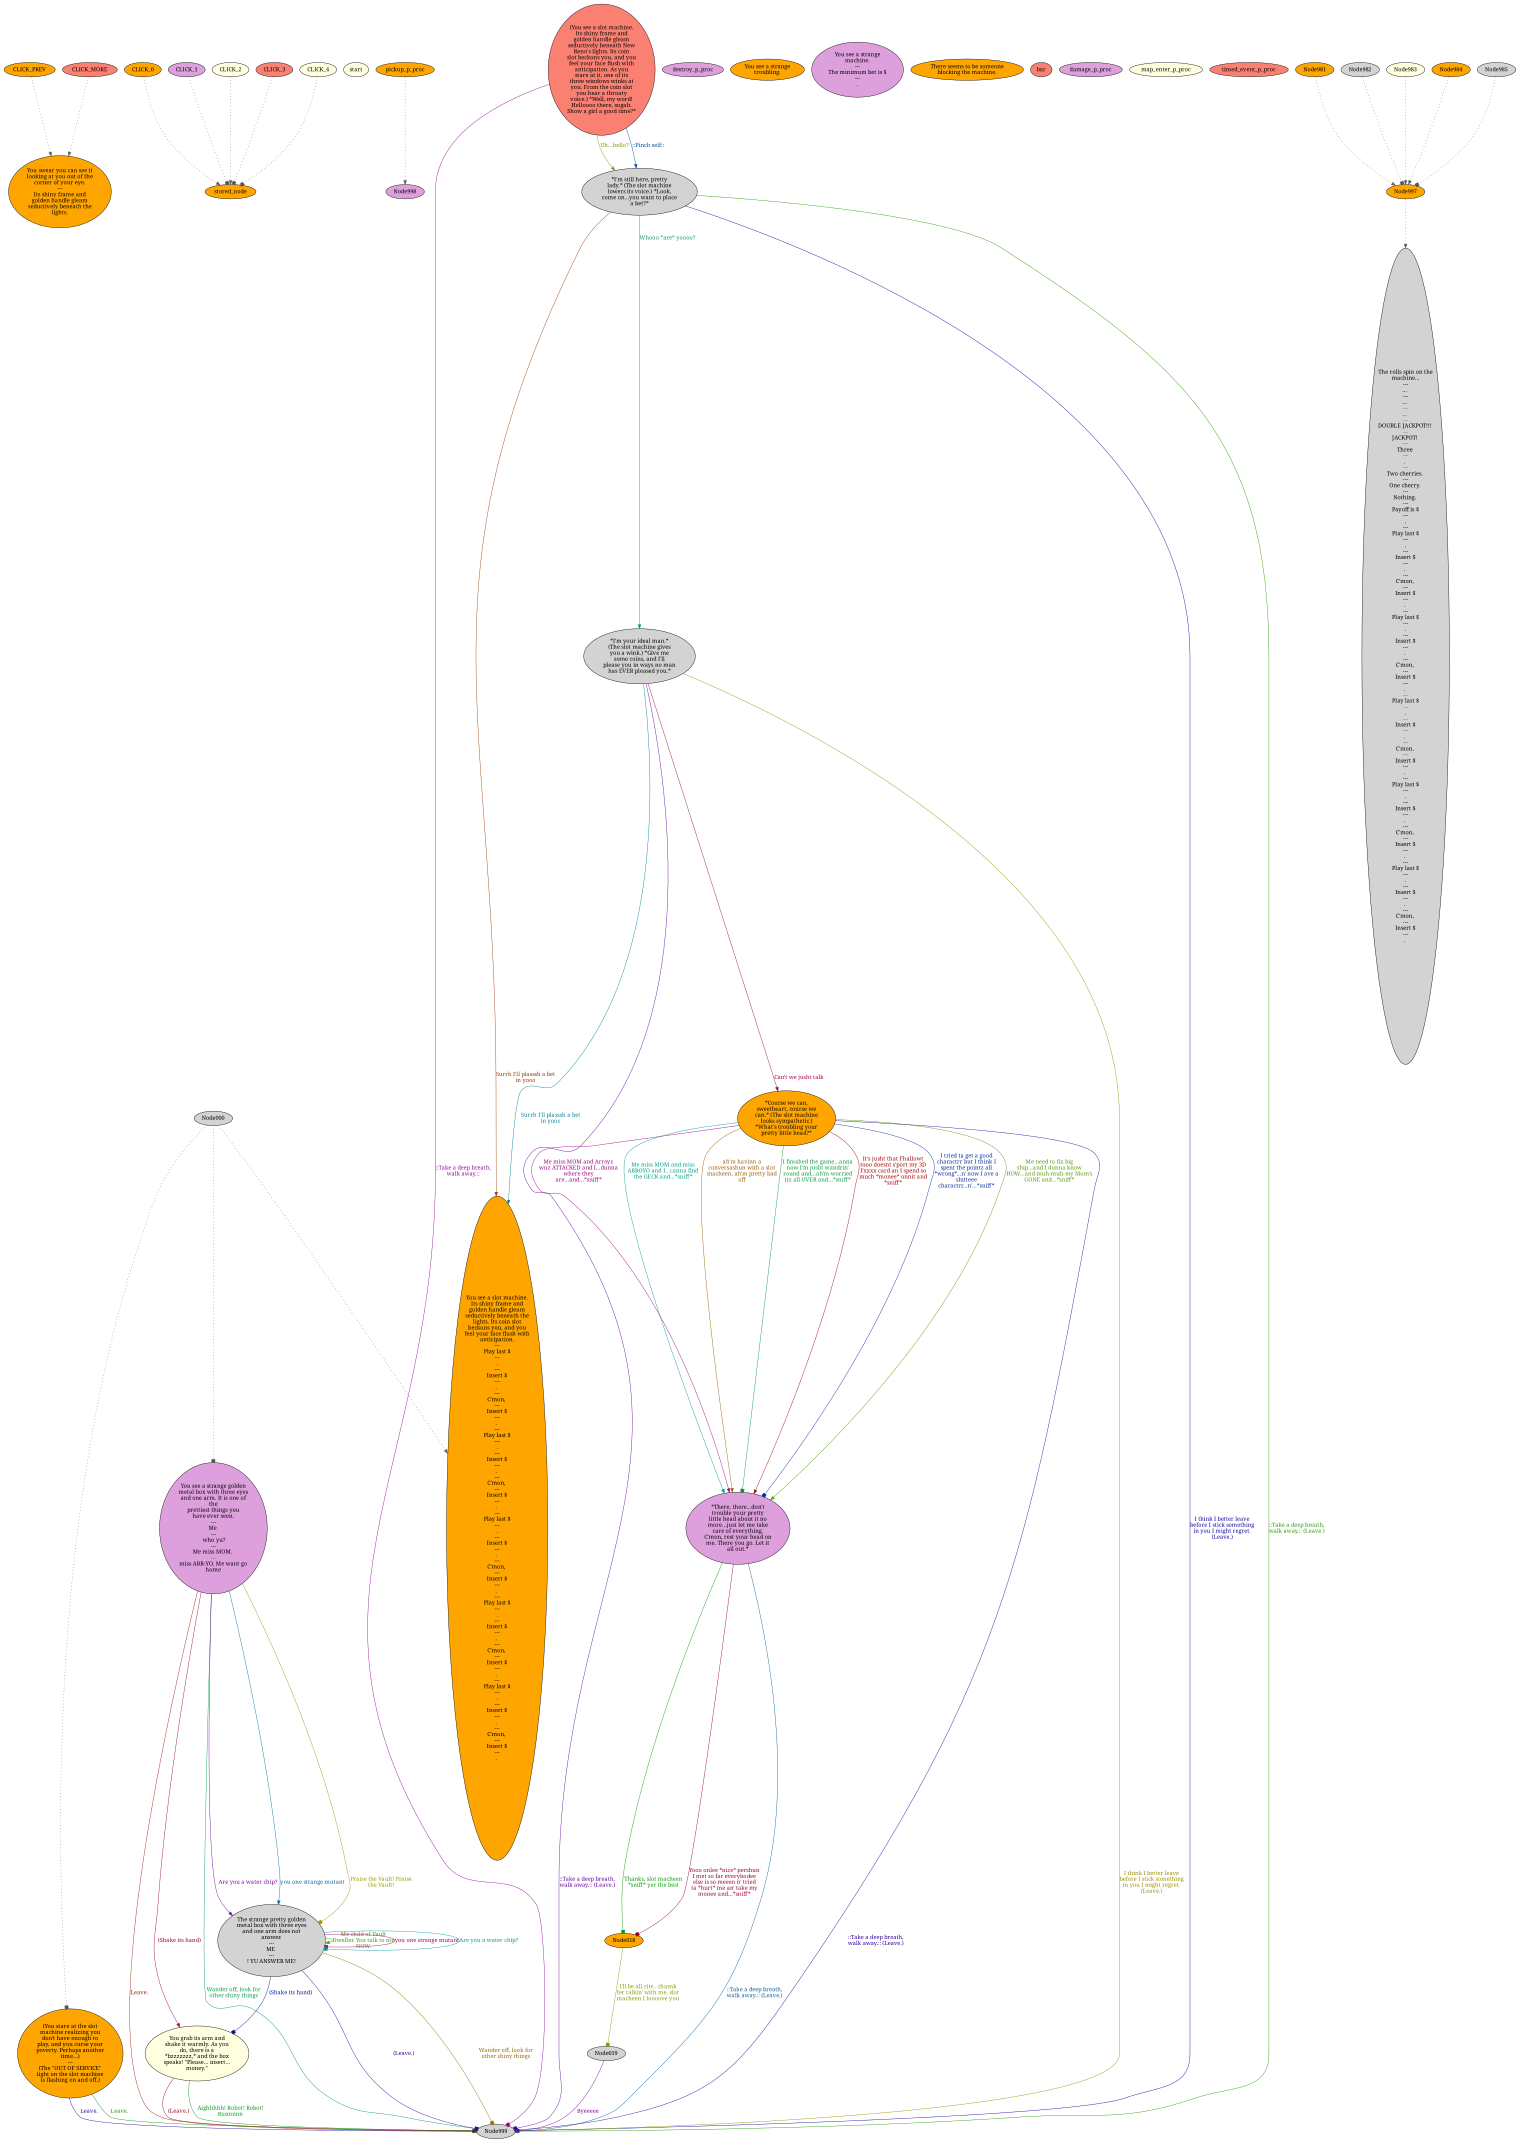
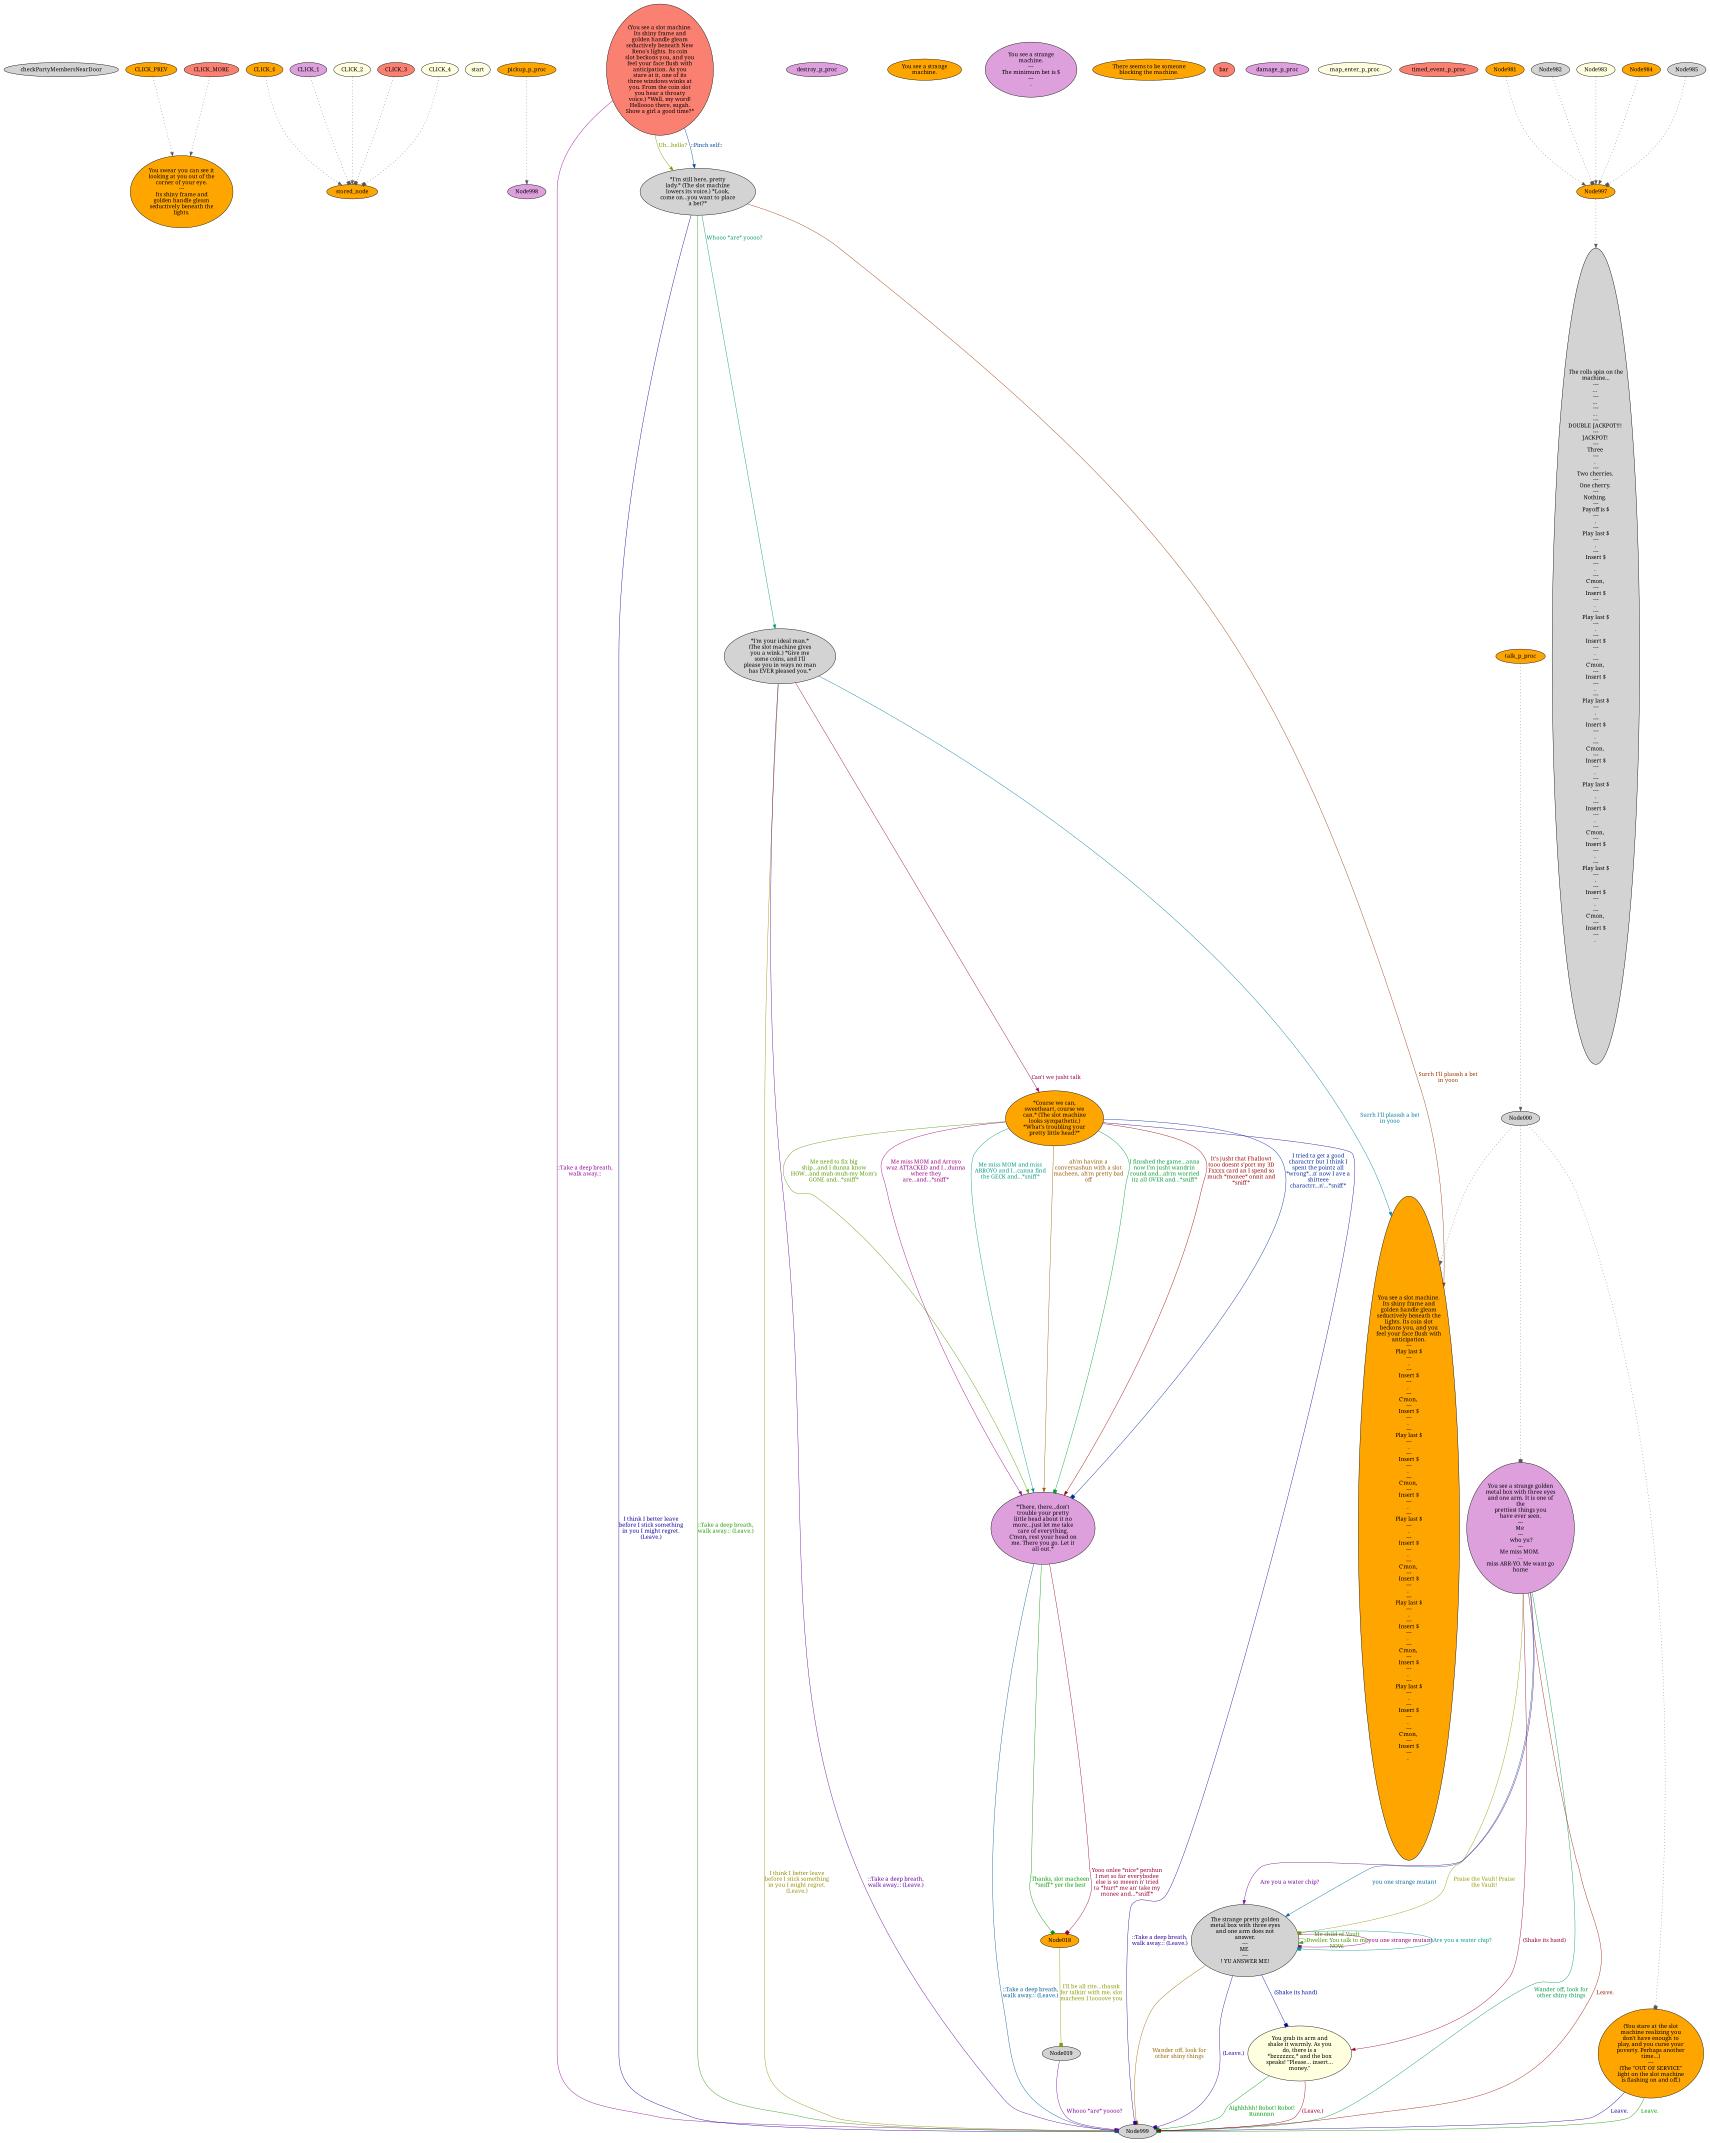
node "checkPartyMembersNearDoor": added
node "You see a strange troubling.": label "You see a strange troubling." -> "You see a strange machine."
node "talk_p_proc": added
edge "Node019" -> "Node999": label "Byeeeee" -> "Whooo *are* yoooo?"
